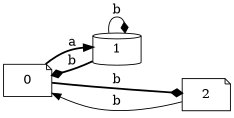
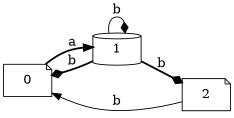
edge "0" -> "2": now "1" -> "2"
